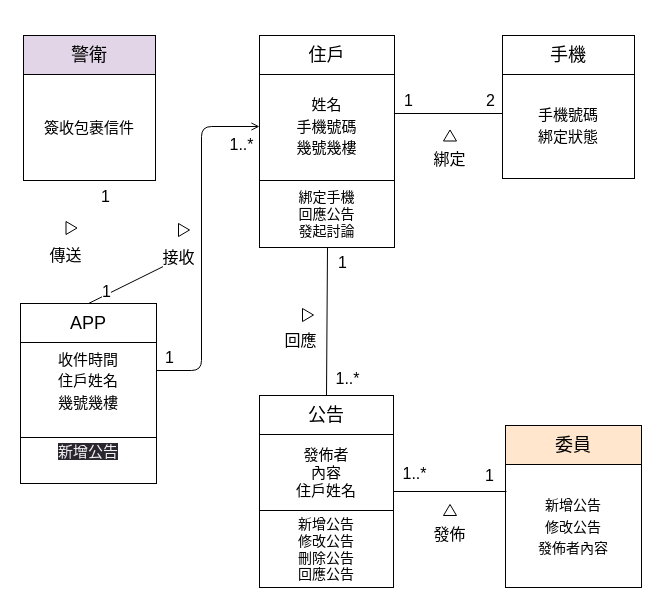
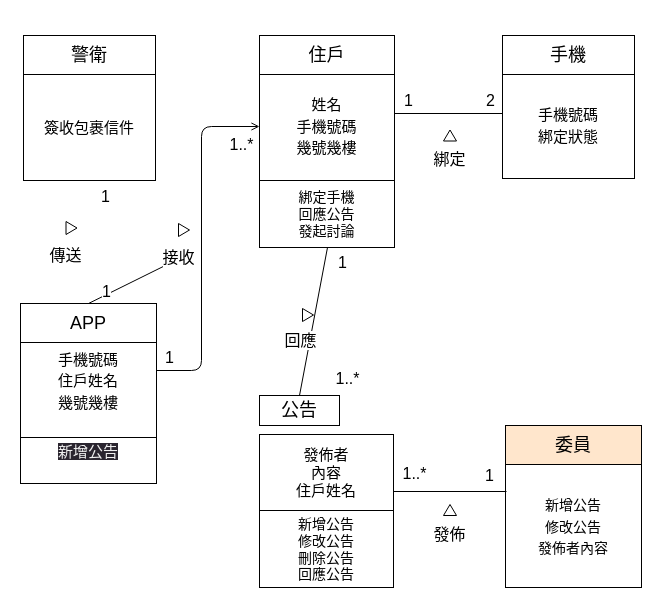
node "警衛": fillcolor #e1d5e7 -> #ffffff
node "收件時間 住戶姓名 幾號幾樓": label "收件時間 住戶姓名 幾號幾樓" -> "手機號碼 住戶姓名 幾號幾樓"
node "公告": size 134x39 -> 80x30
